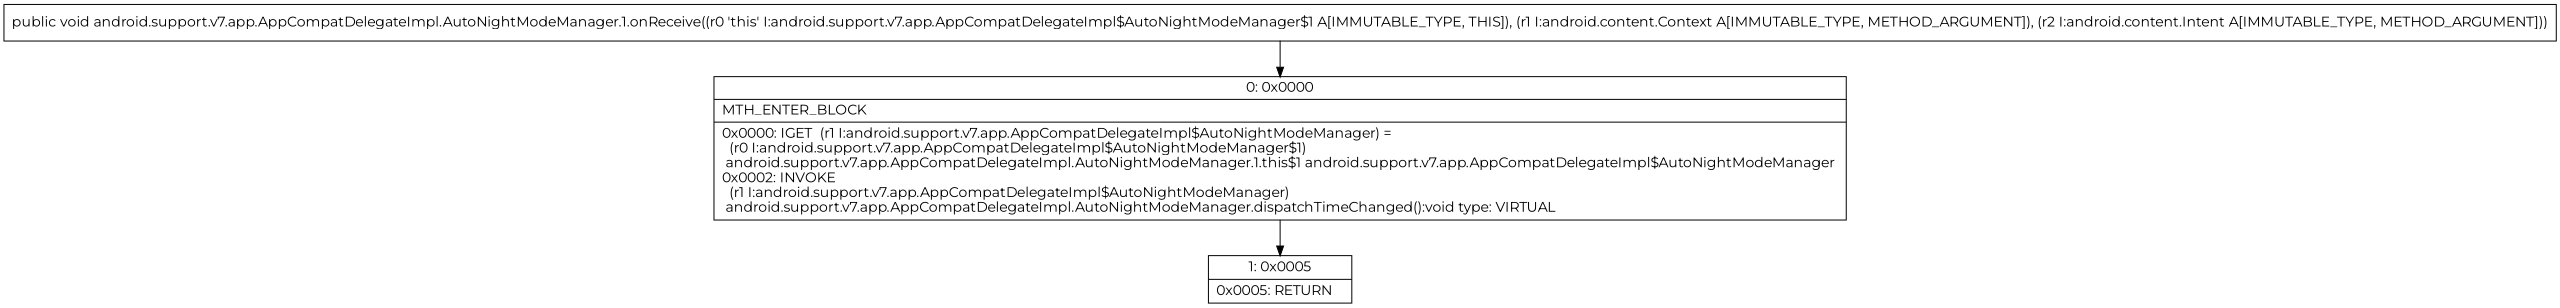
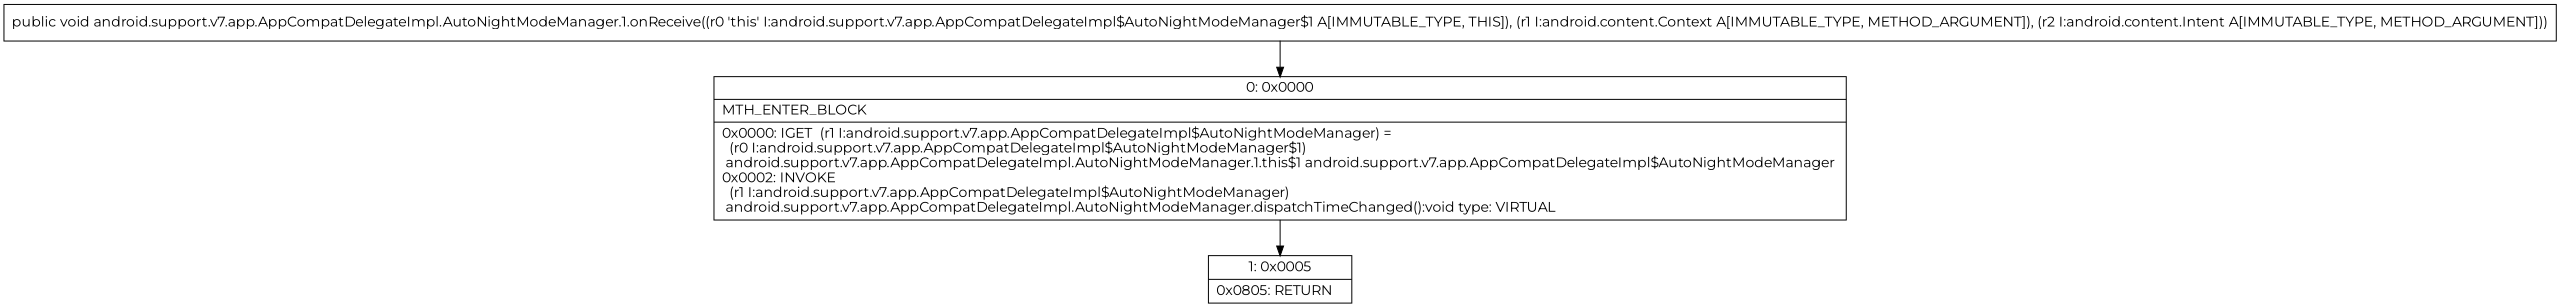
node "1: 0x0005": text "0x0005: RETURN" -> "0x0805: RETURN"
